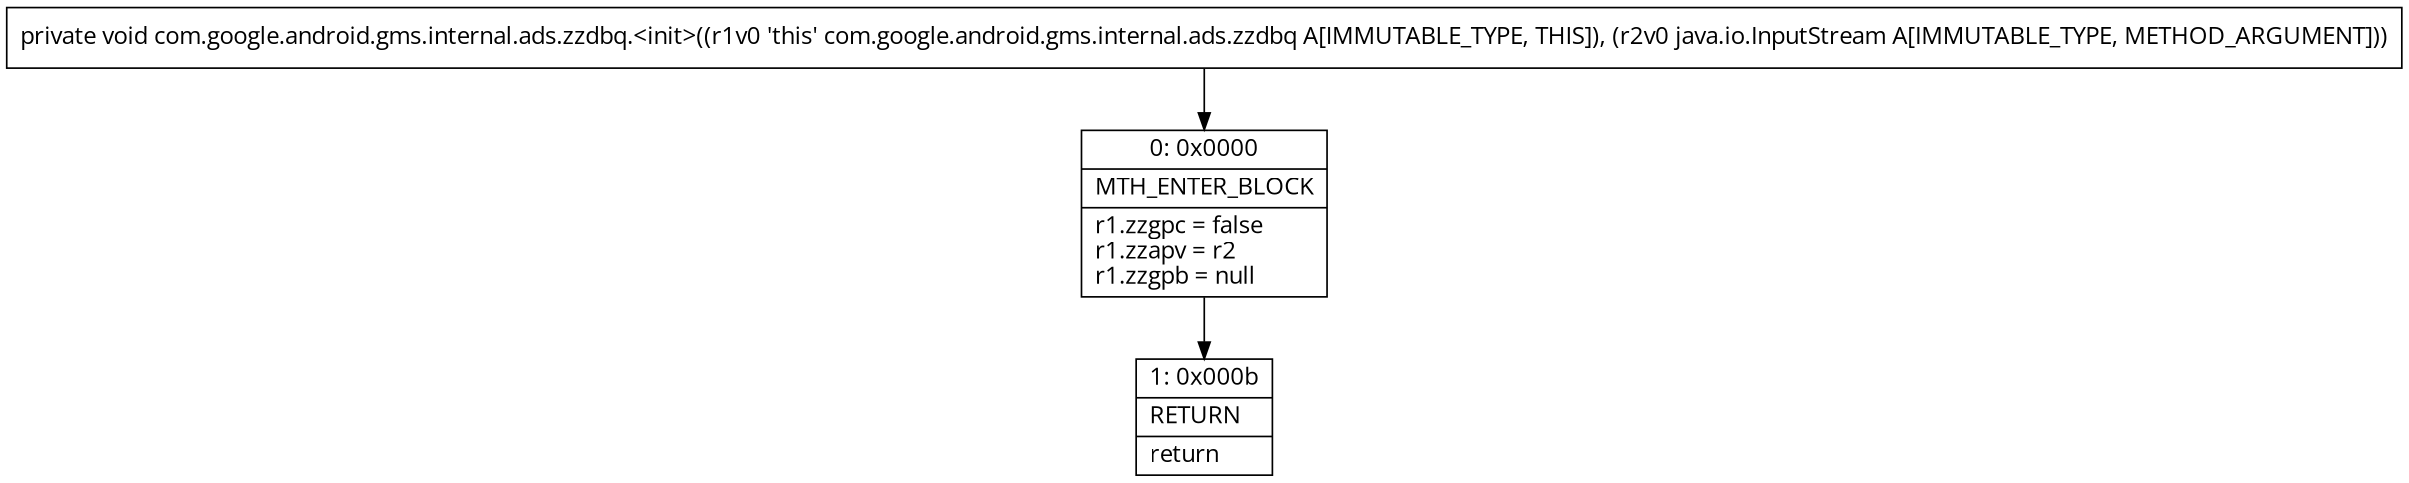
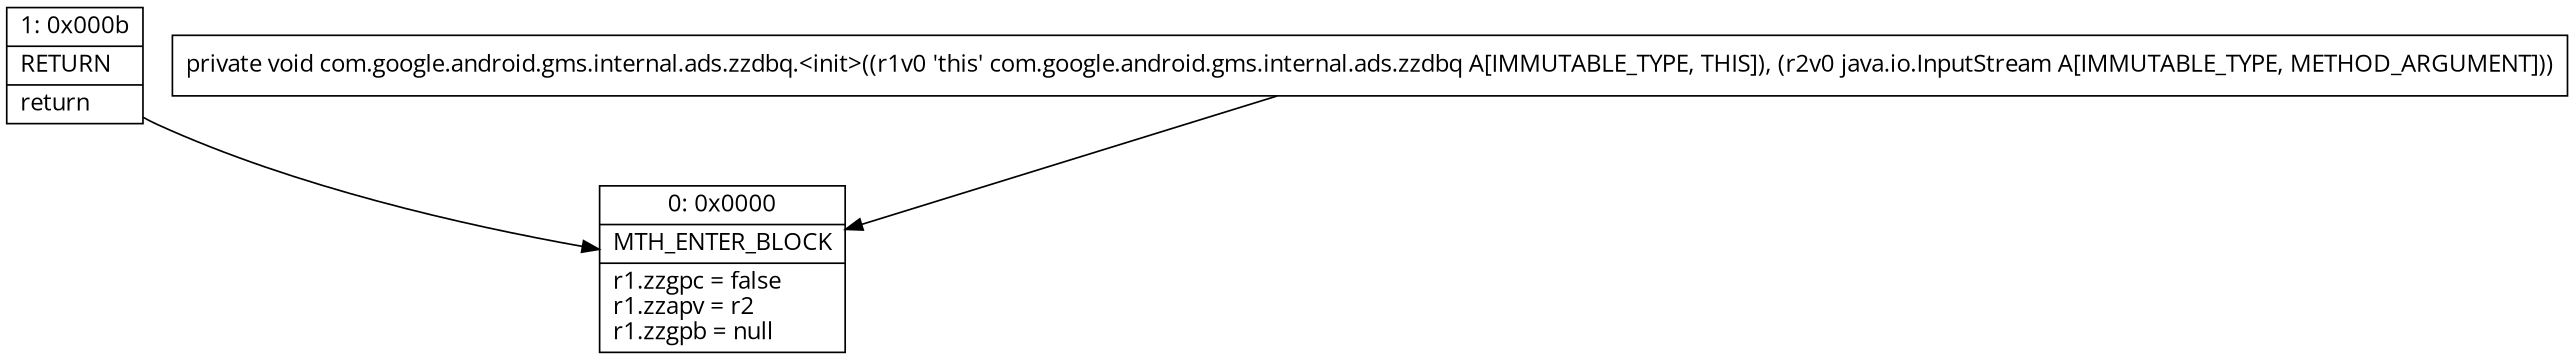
edge "0: 0x0000" -> "1: 0x000b": reversed
